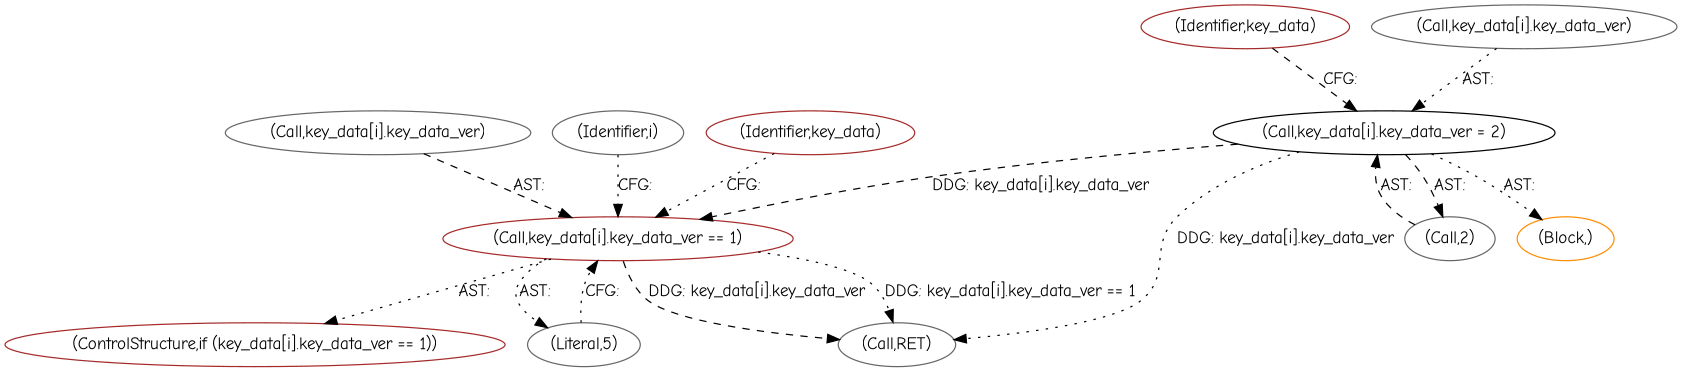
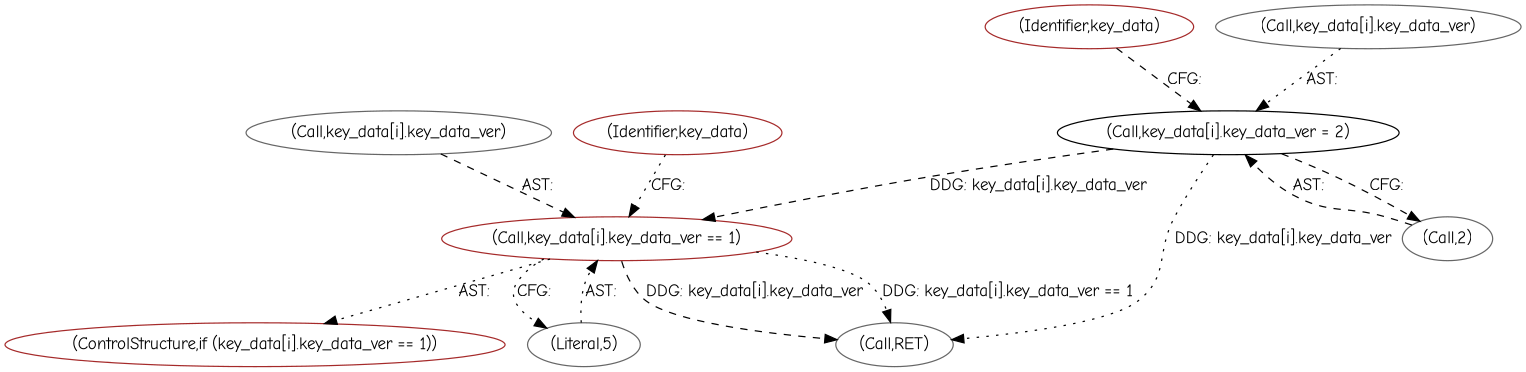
node "(Identifier,i)": removed
edge "(Call,key_data[i].key_data_ver = 2)" -> "(Call,2)": label "AST: " -> "CFG: "
node "(Block,)": removed
edge "(Call,key_data[i].key_data_ver == 1)" -> "(Literal,5)": label "AST: " -> "CFG: "
edge "(Literal,5)" -> "(Call,key_data[i].key_data_ver == 1)": label "CFG: " -> "AST: "
